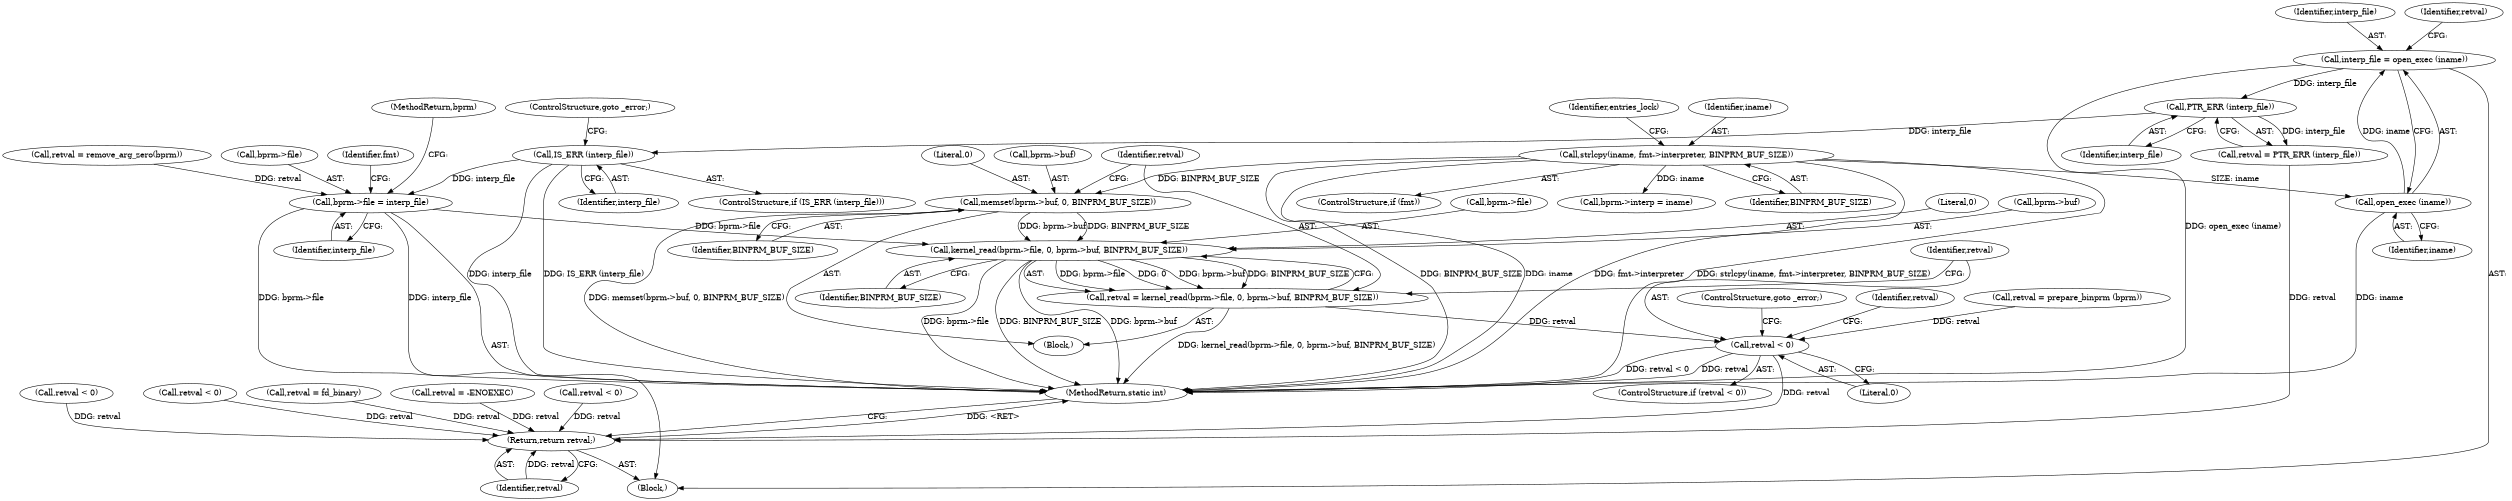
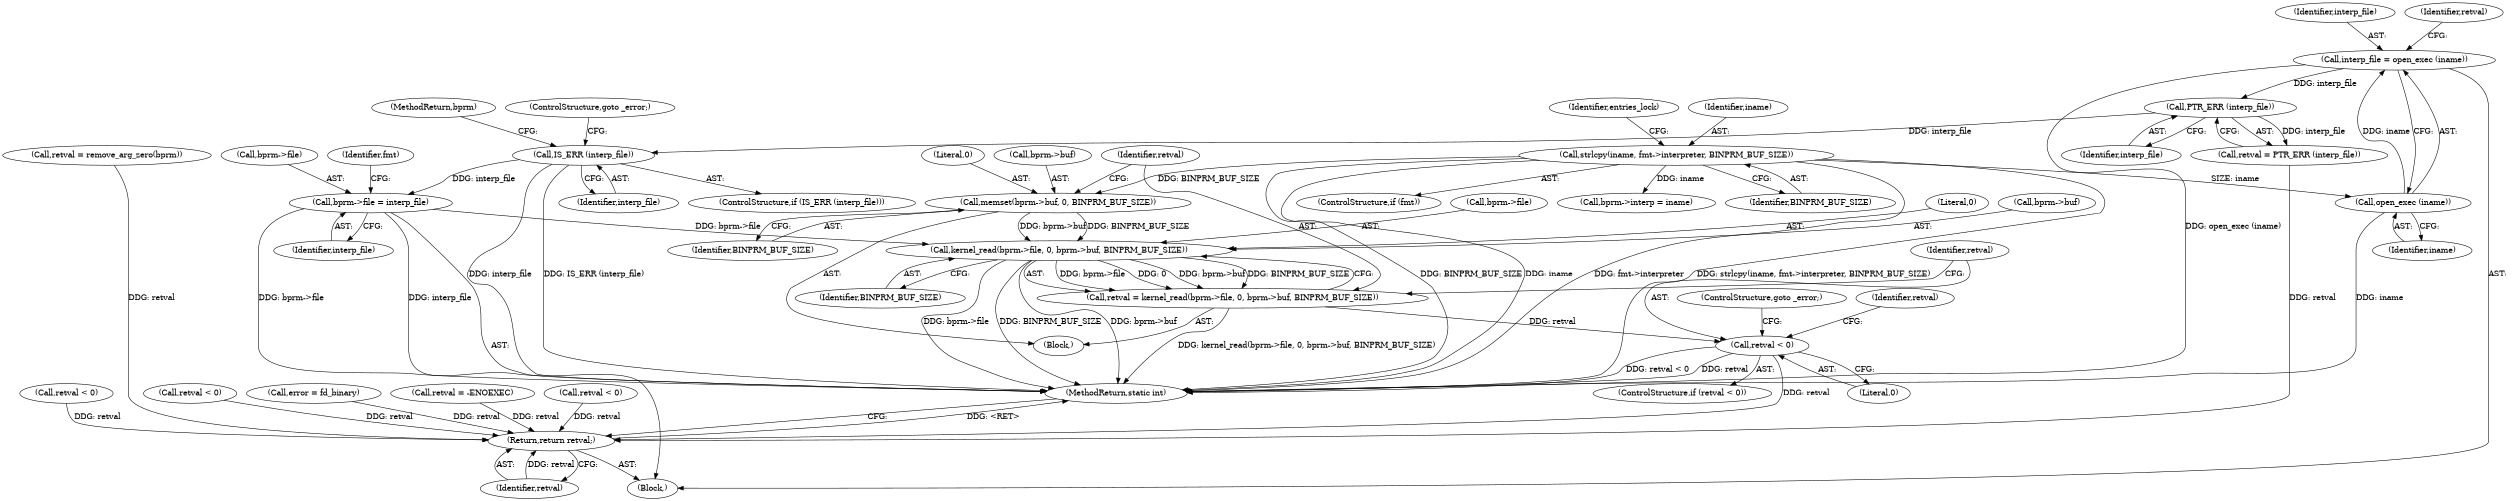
edge "(MethodReturn,bprm)" -> "(Call,bprm->file = interp_file)": now "(MethodReturn,bprm)" -> "(Call,IS_ERR (interp_file))"
edge "(Call,retval = remove_arg_zero(bprm))" -> "(Call,bprm->file = interp_file)": now "(Call,retval = remove_arg_zero(bprm))" -> "(Return,return retval;)"
node "(Call,retval = prepare_binprm (bprm))": removed
edge "(Call,memset(bprm->buf, 0, BINPRM_BUF_SIZE))" -> "(MethodReturn,static int)": removed, label "DDG: memset(bprm->buf, 0, BINPRM_BUF_SIZE)"
node "(Call,retval = fd_binary)": label "(Call,retval = fd_binary)" -> "(Call,error = fd_binary)"
